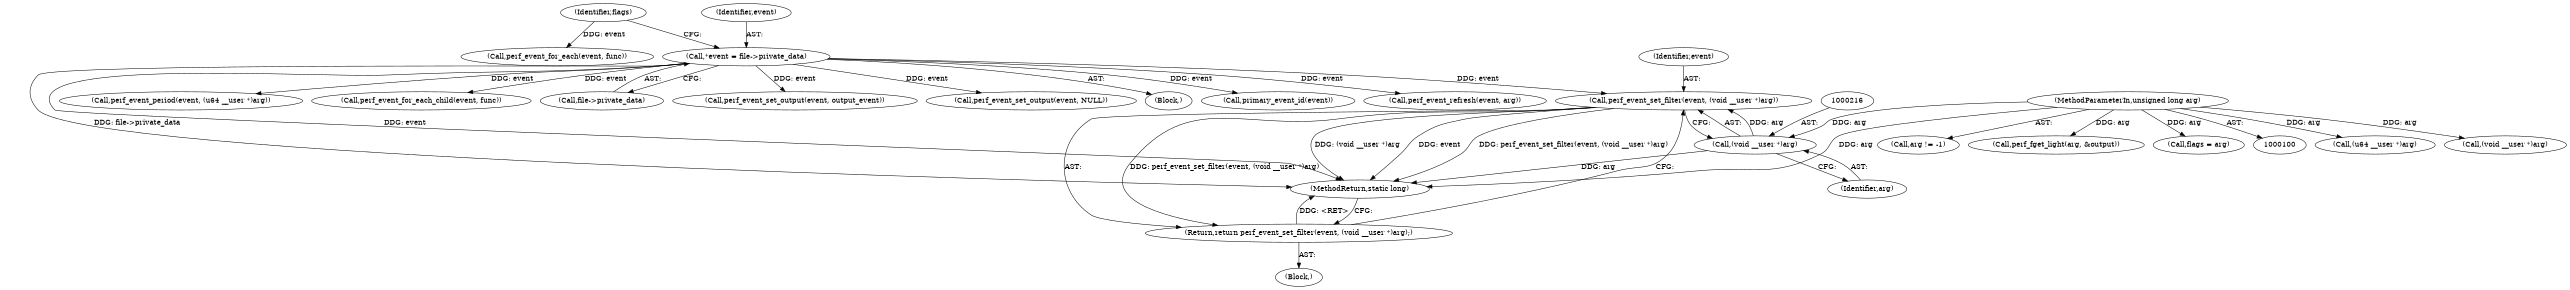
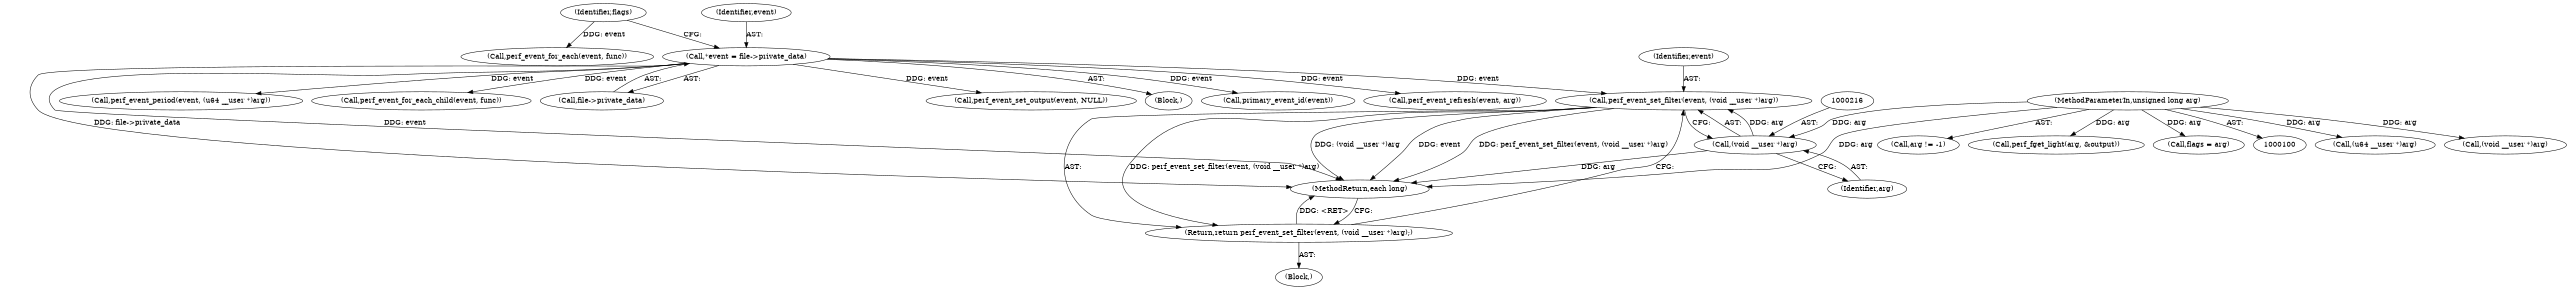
edge "(Call,*event = file->private_data)" -> "(Call,file->private_data)": label "CFG: " -> "AST: "
node "(Call,perf_event_set_output(event, output_event))": removed
node "(MethodReturn,static long)": label "(MethodReturn,static long)" -> "(MethodReturn,each long)"
